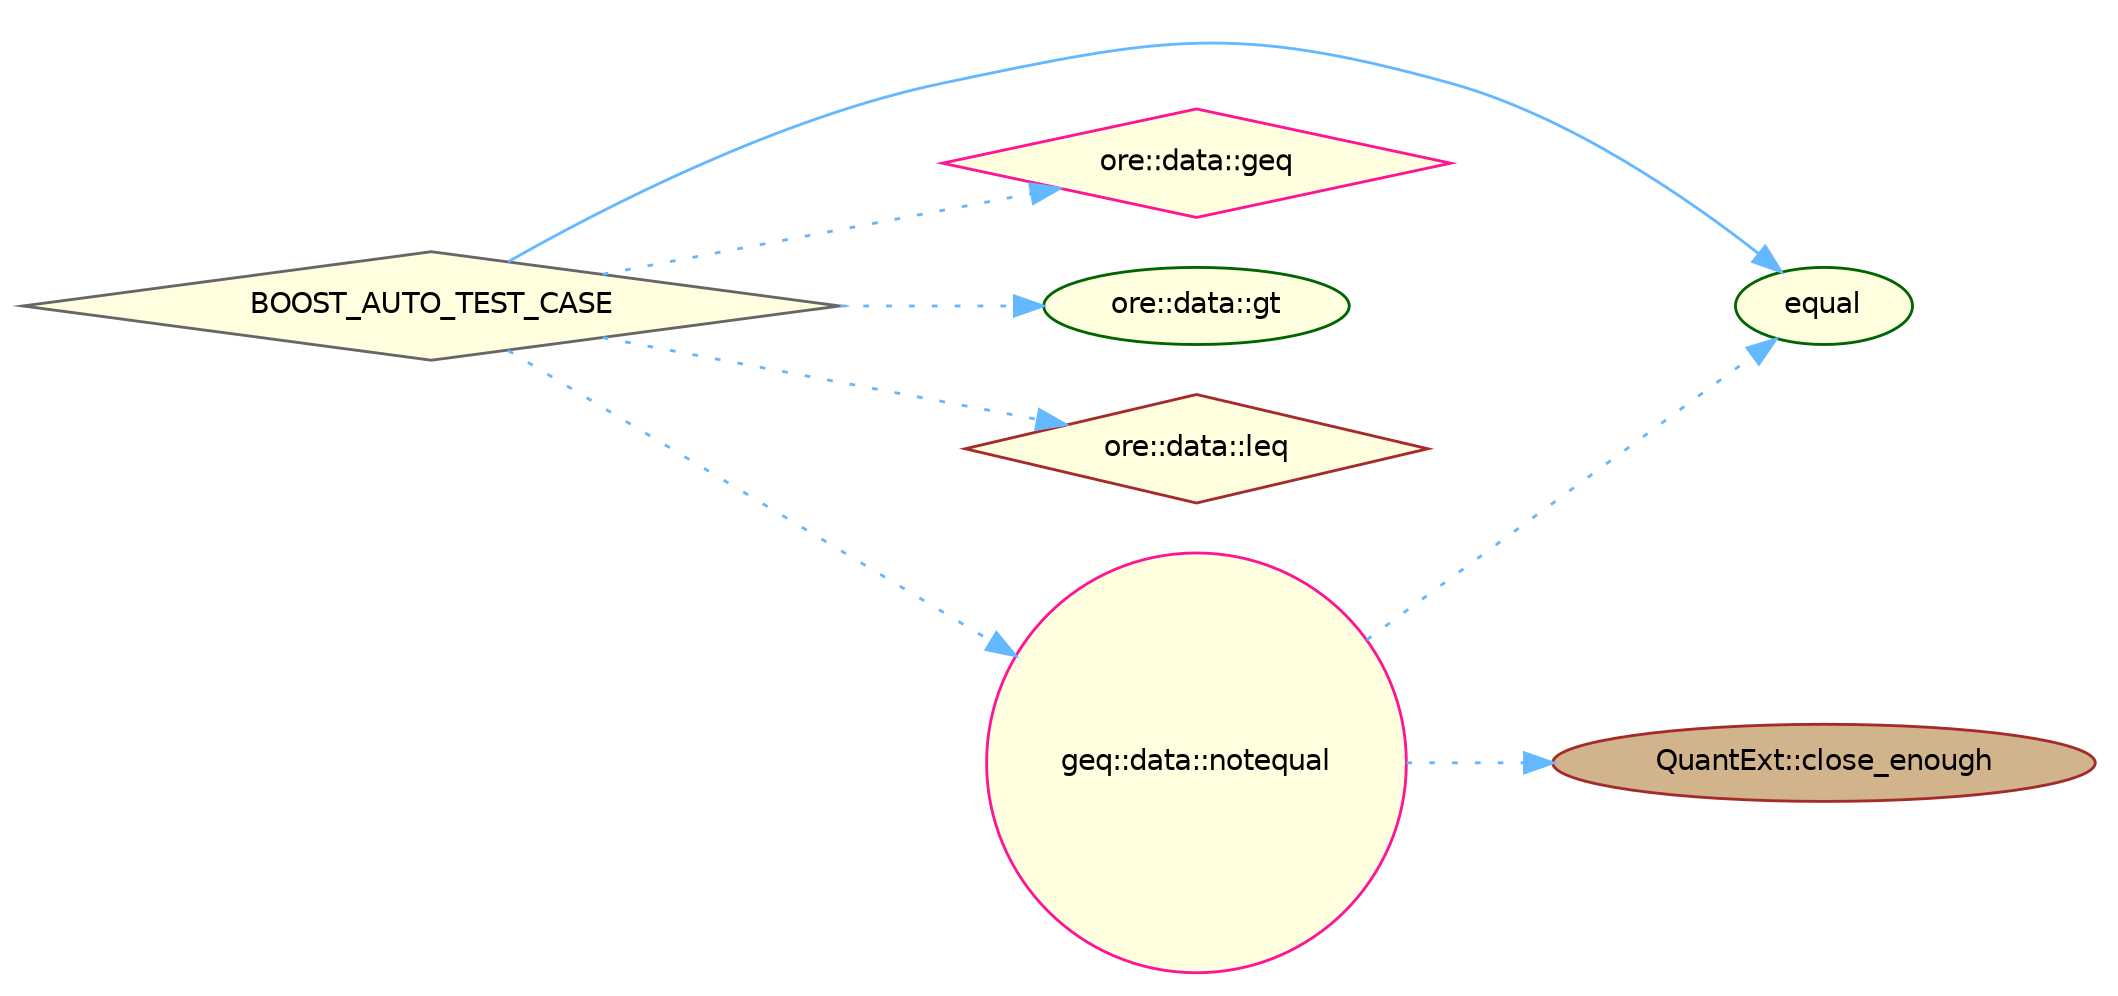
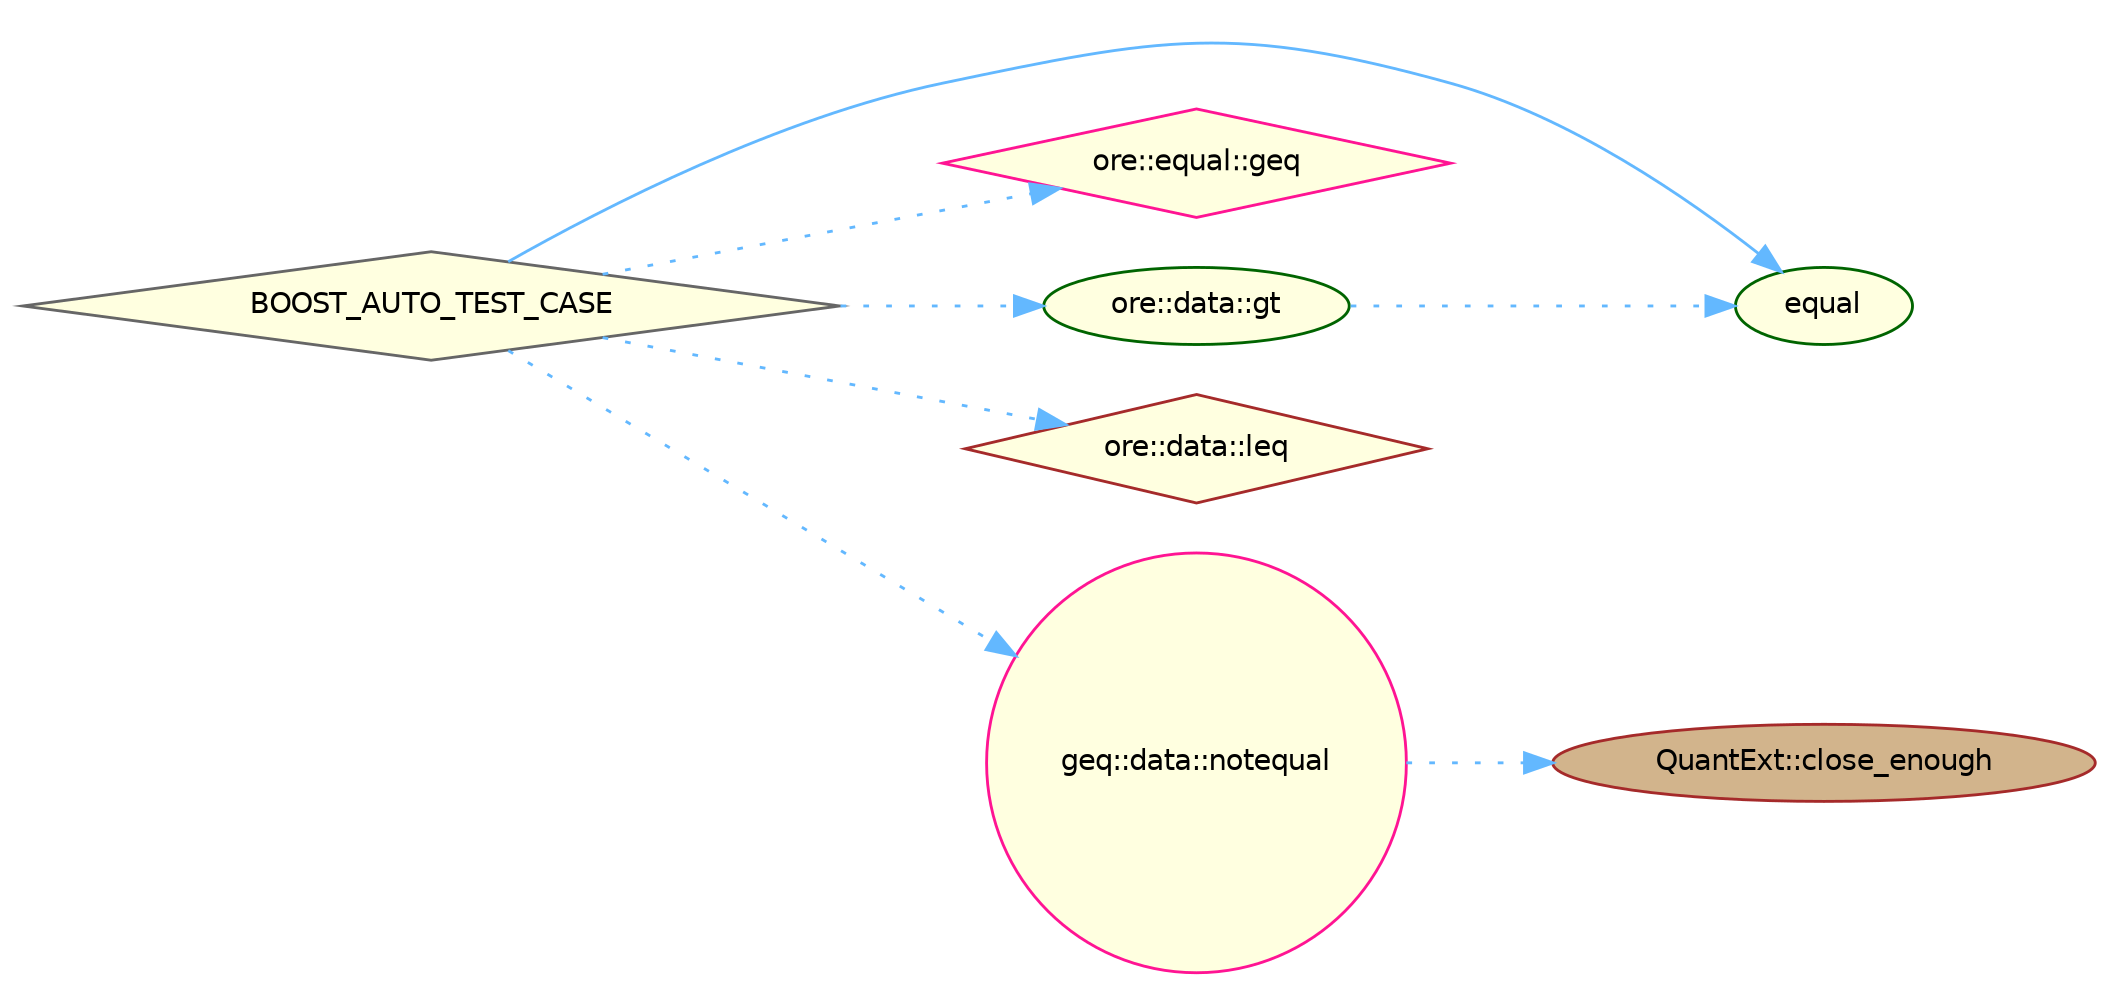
node "ore::data::geq": label "ore::data::geq" -> "ore::equal::geq"
edge "geq::data::notequal" -> "equal": now "ore::data::gt" -> "equal"
